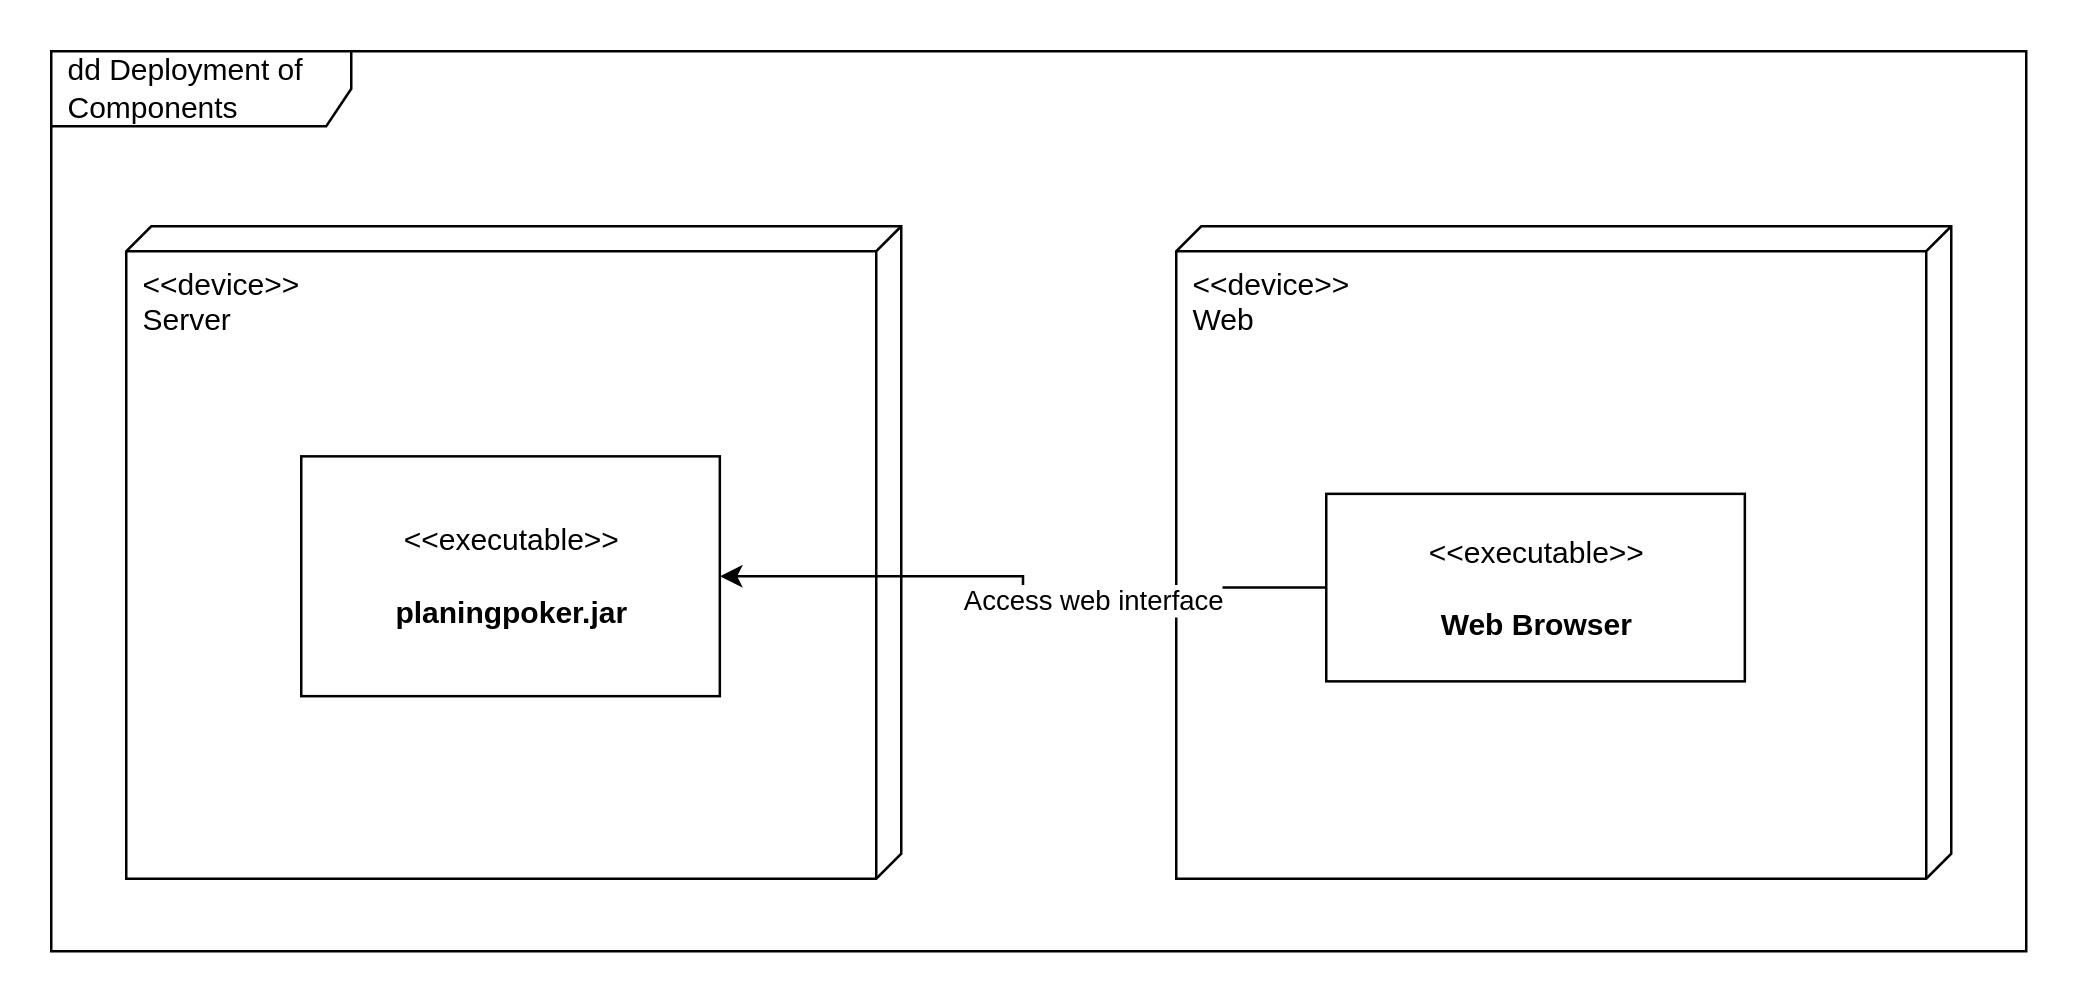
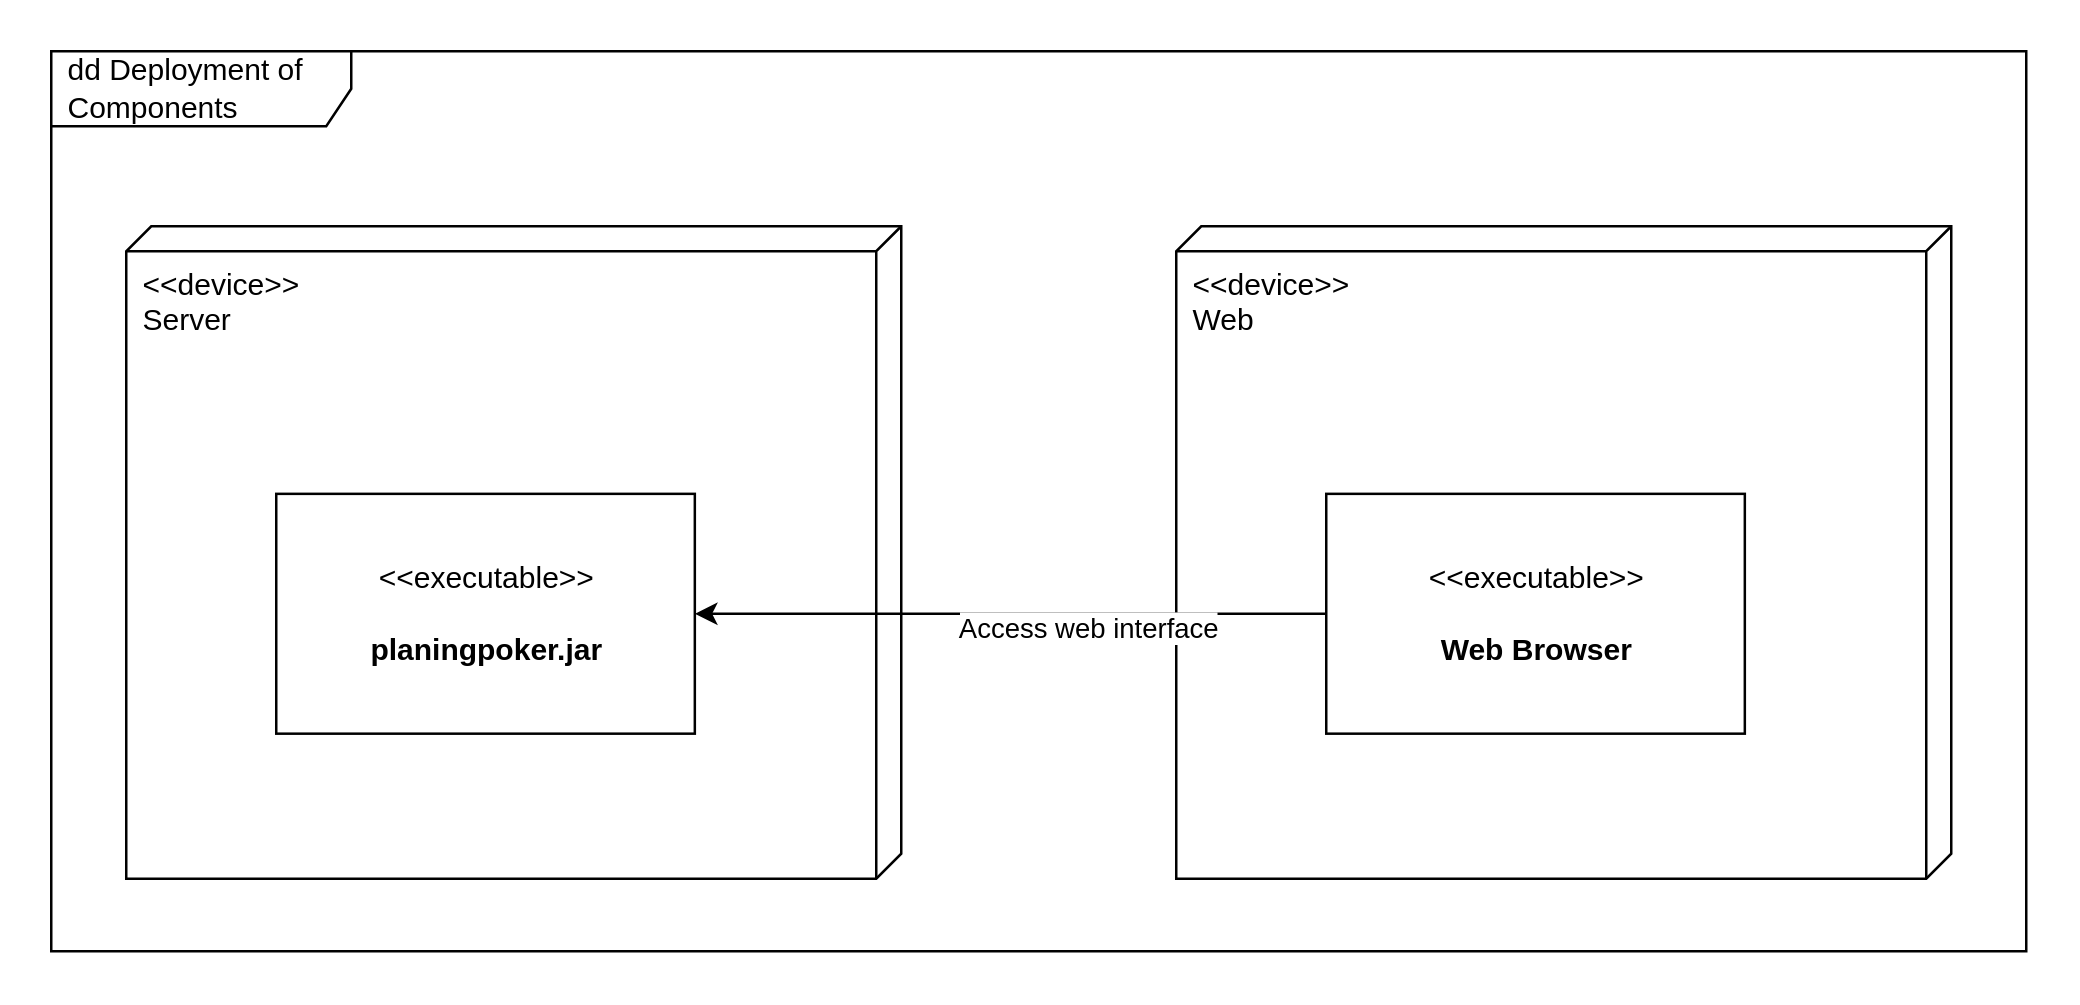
node "<<executable>> planingpoker.jar": moved (511, 576) -> (486, 614)
node "<<executable>> Web Browser": size 419x188 -> 419x240
